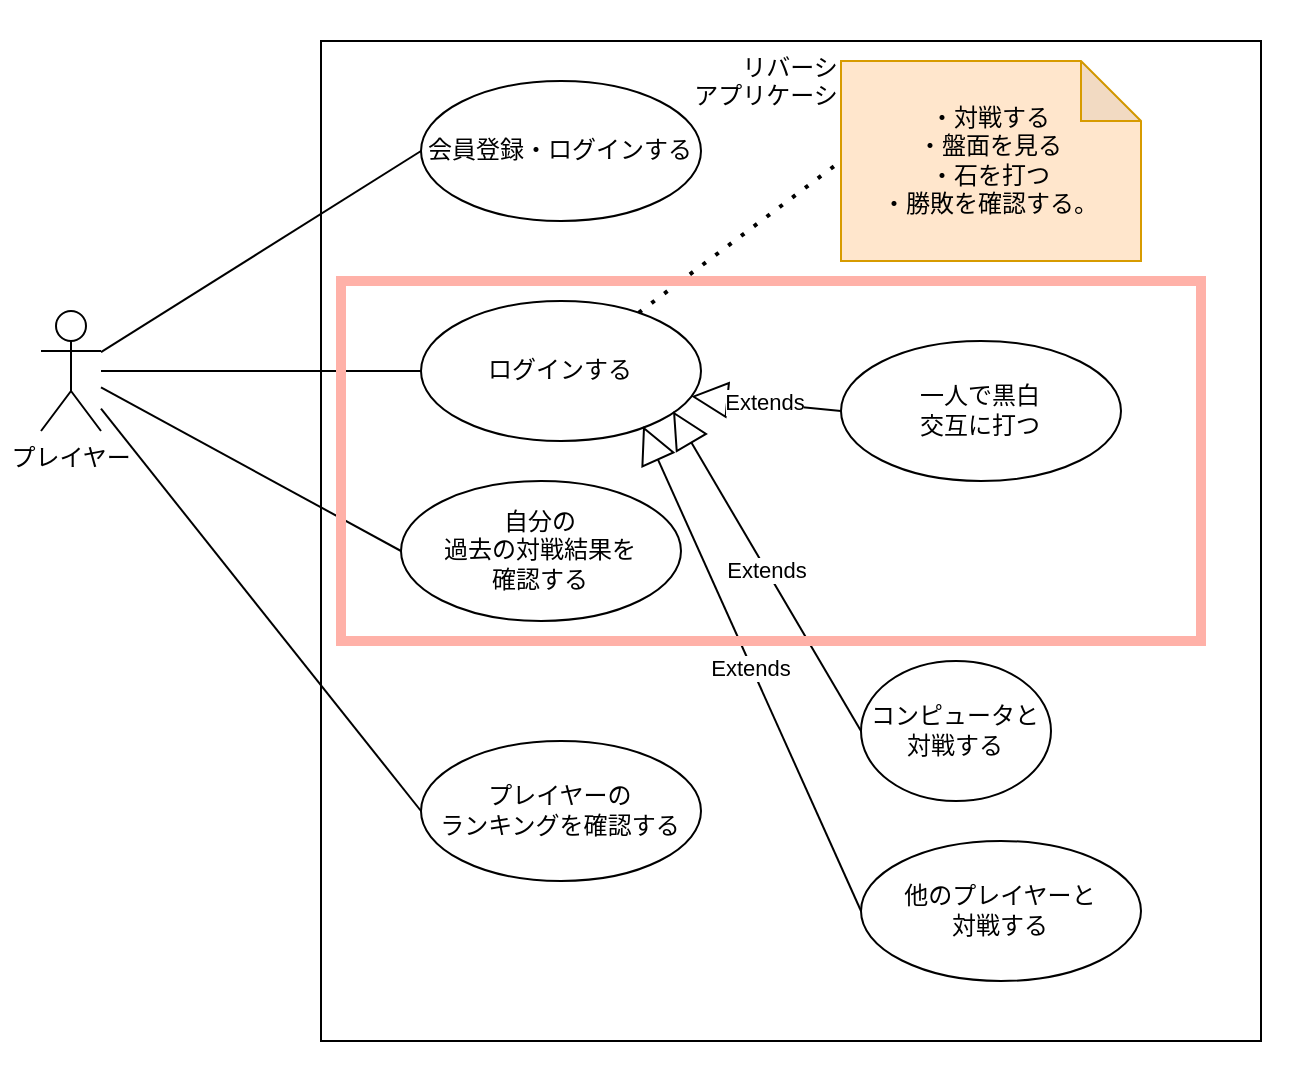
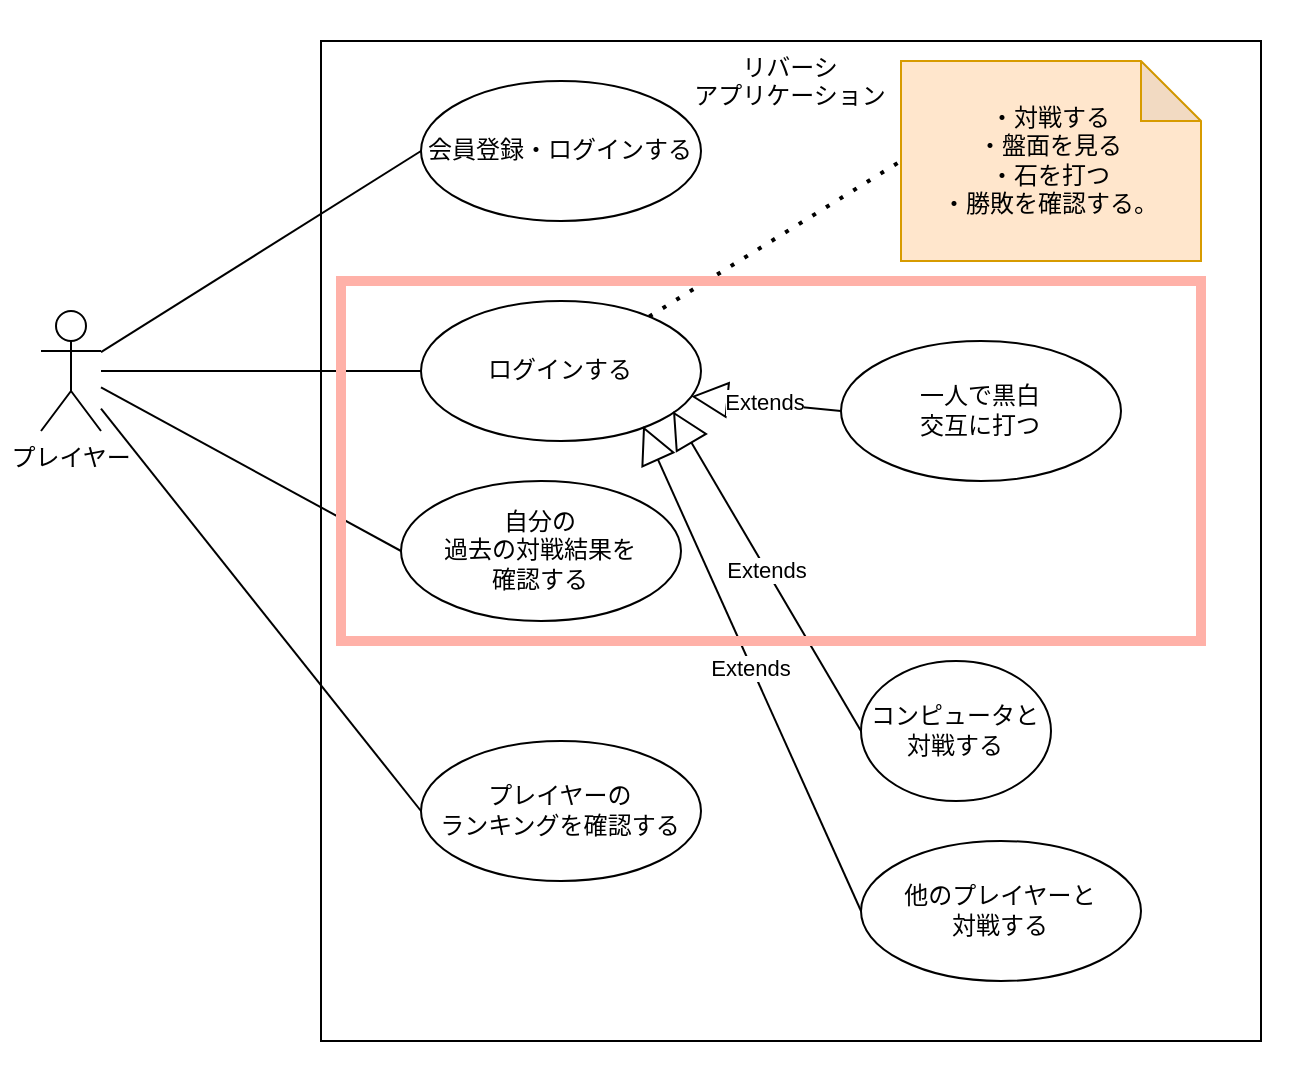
node "・対戦する ・盤面を見る ・石を打つ ・勝敗を確認する。": moved (991, 161) -> (1051, 161)
